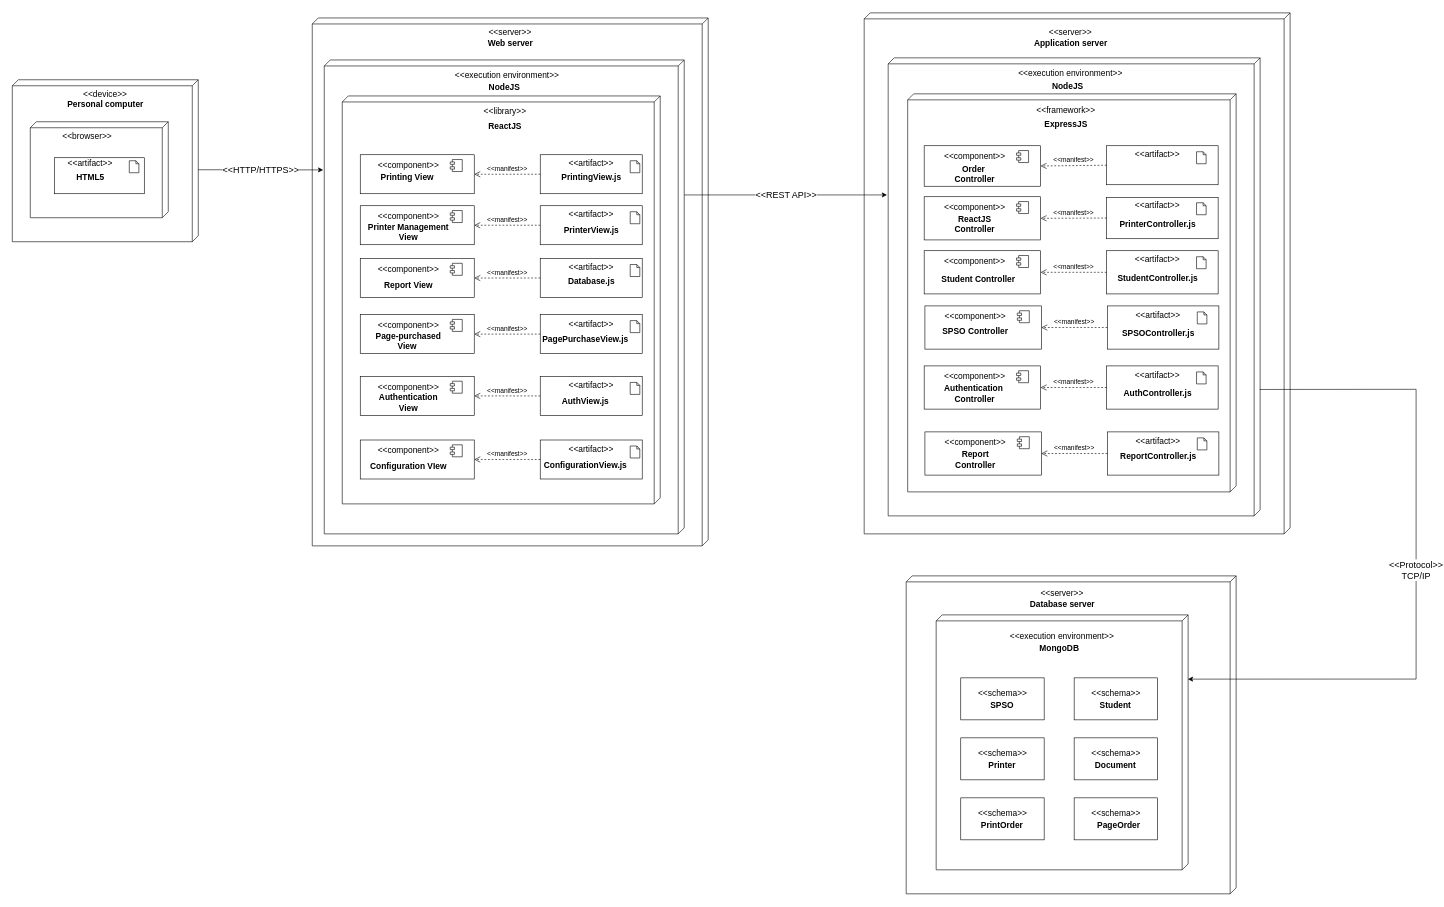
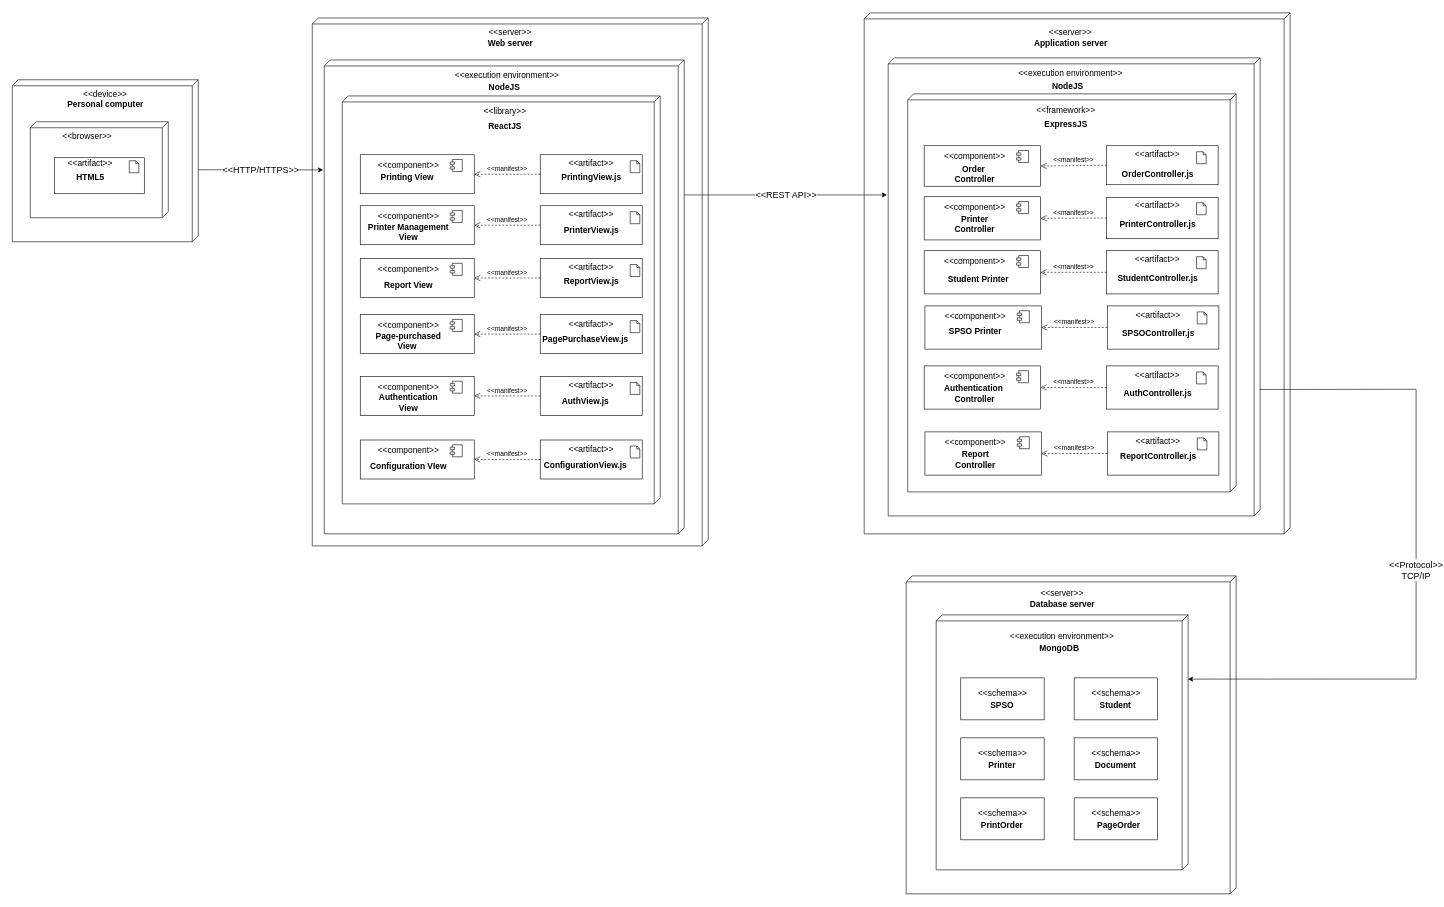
node "OrderController.js": added
node "ReactJS Controller": label "ReactJS Controller" -> "Printer Controller"
node "Student Controller": label "Student Controller" -> "Student Printer"
node "Database.js": label "Database.js" -> "ReportView.js"
node "SPSO Controller": label "SPSO Controller" -> "SPSO Printer"
